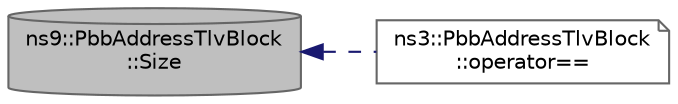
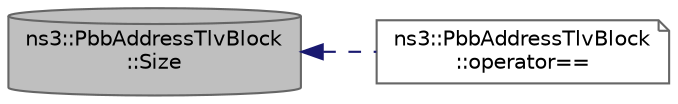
node "ns9::PbbAddressTlvBlock ::Size": label "ns9::PbbAddressTlvBlock ::Size" -> "ns3::PbbAddressTlvBlock ::Size"
